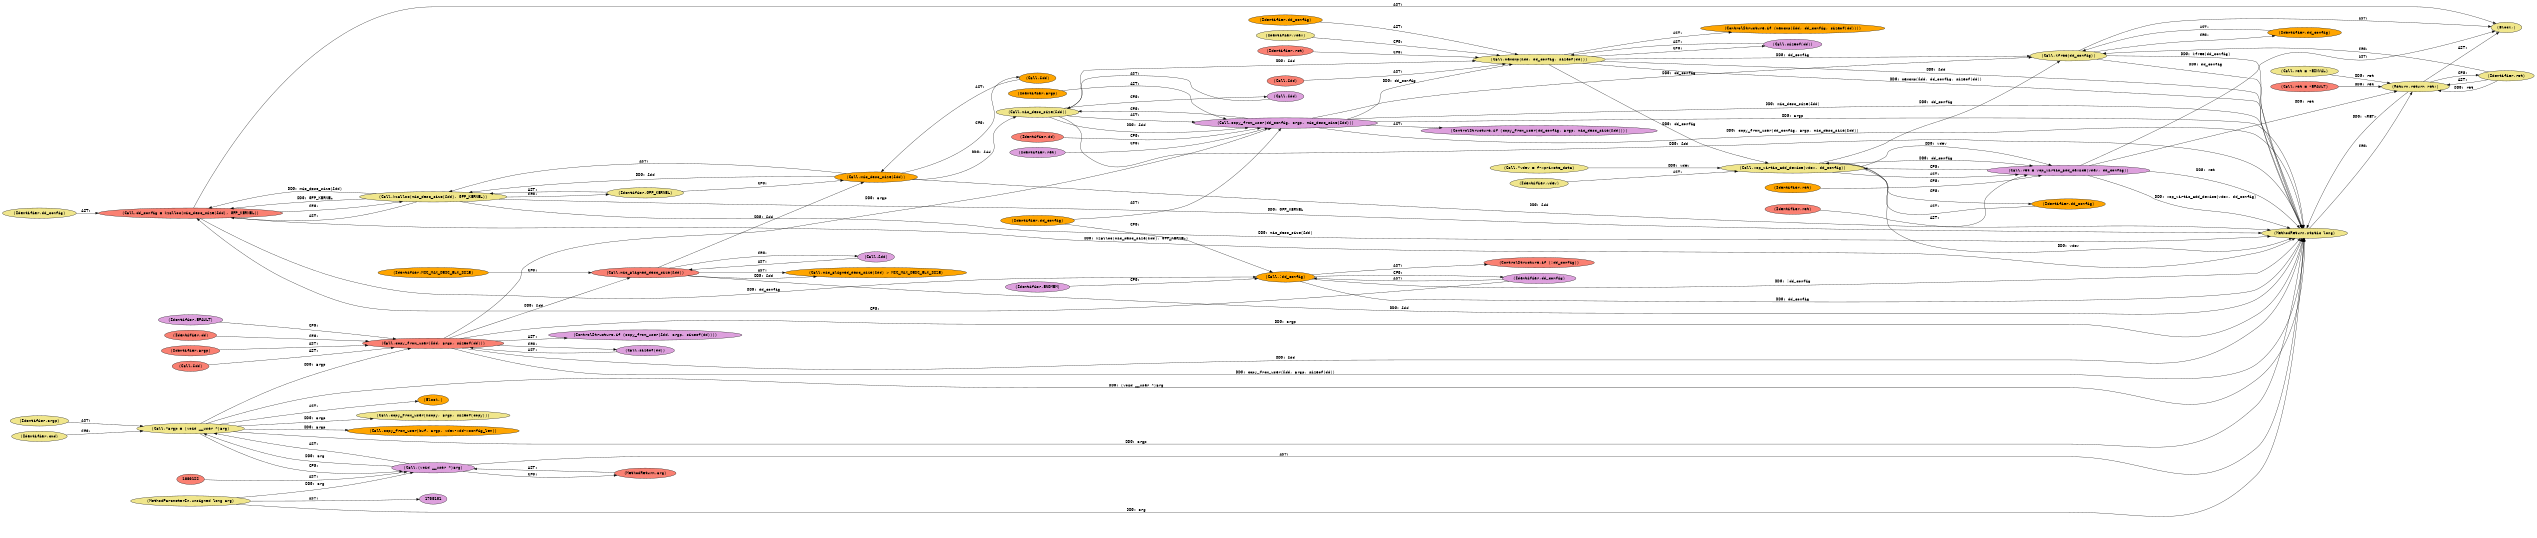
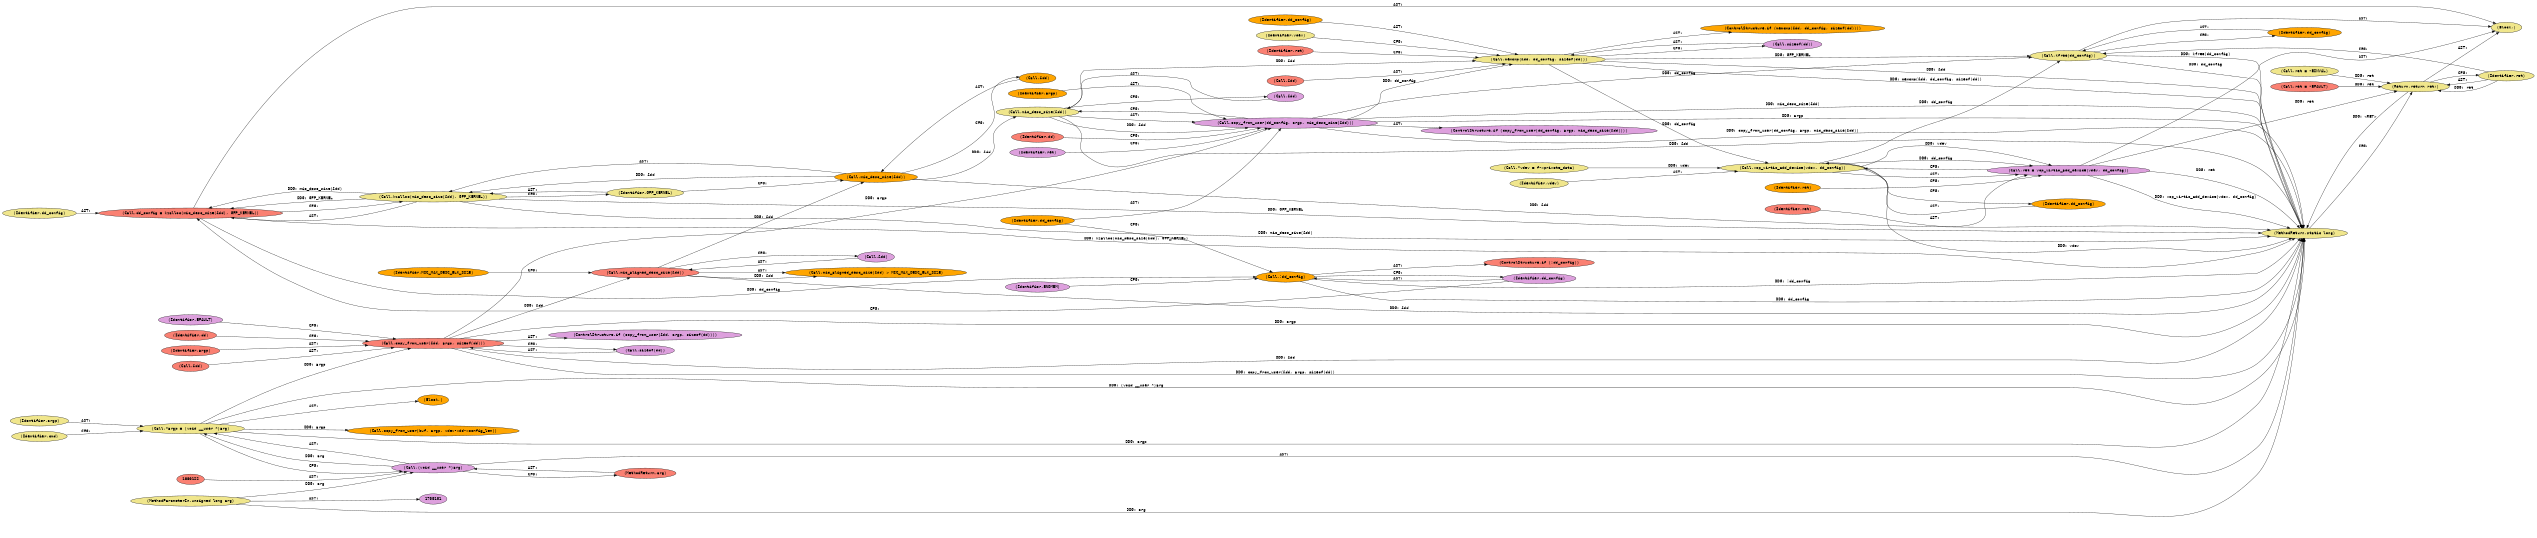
edge "(Call,memcmp(&dd, dd_config, sizeof(dd)))" -> "(Call,kfree(dd_config))": label "DDG: dd_config" -> "DDG: GFP_KERNEL"
node "(Call,copy_from_user(&copy, argp, sizeof(copy)))": removed
